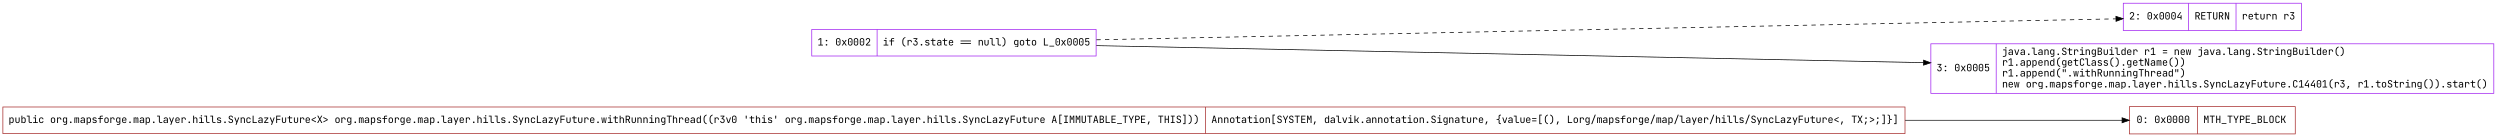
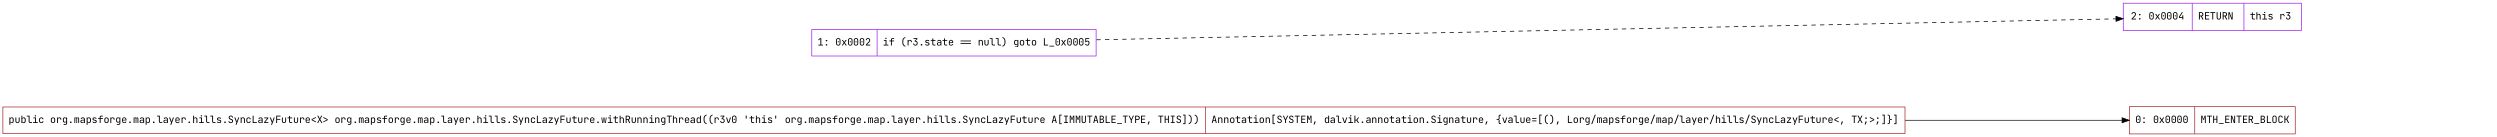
node "2: 0x0004": text "return r3" -> "this r3"
node "3: 0x0005": removed
node "0: 0x0000": text "MTH_TYPE_BLOCK" -> "MTH_ENTER_BLOCK"
